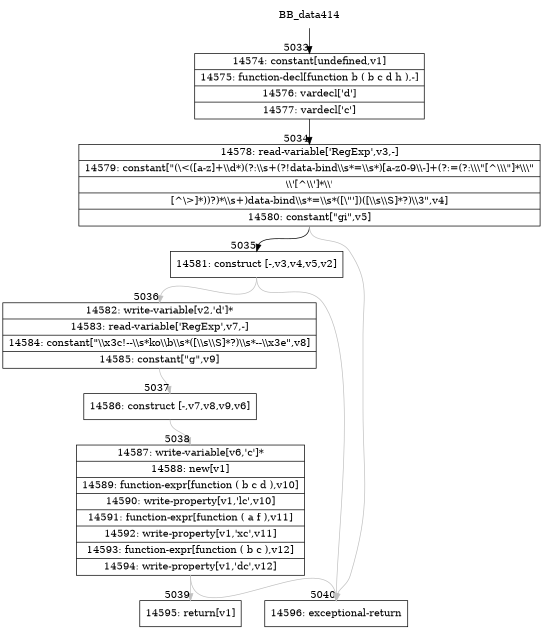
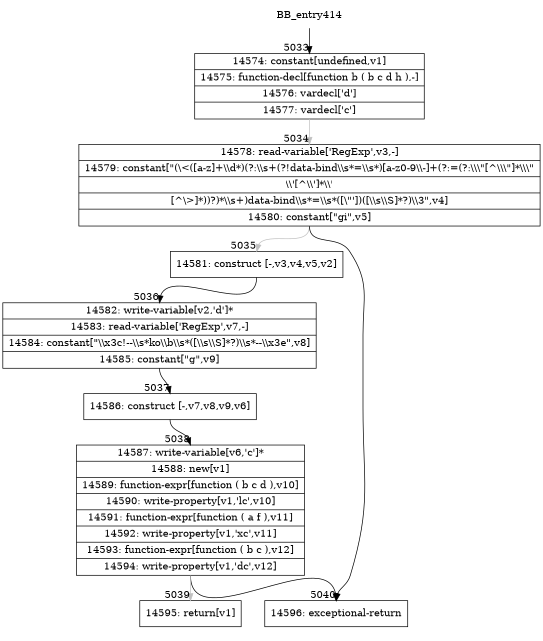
node "BB_data414": label "BB_data414" -> "BB_entry414"
edge "14574: constant[undefined,v1]" -> "14578: read-variable['RegExp',v3,-]": color black -> gray
edge "14578: read-variable['RegExp',v3,-]" -> "14581: construct [-,v3,v4,v5,v2]": color black -> gray
edge "14581: construct [-,v3,v4,v5,v2]" -> "14582: write-variable[v2,'d']*": color gray -> black
edge "14582: write-variable[v2,'d']*" -> "14586: construct [-,v7,v8,v9,v6]": color gray -> black
edge "14578: read-variable['RegExp',v3,-]" -> "14596: exceptional-return": color gray -> black
edge "14581: construct [-,v3,v4,v5,v2]" -> "14596: exceptional-return": removed
edge "14586: construct [-,v7,v8,v9,v6]" -> "14587: write-variable[v6,'c']*": color gray -> black
edge "14587: write-variable[v6,'c']*" -> "14596: exceptional-return": color gray -> black
